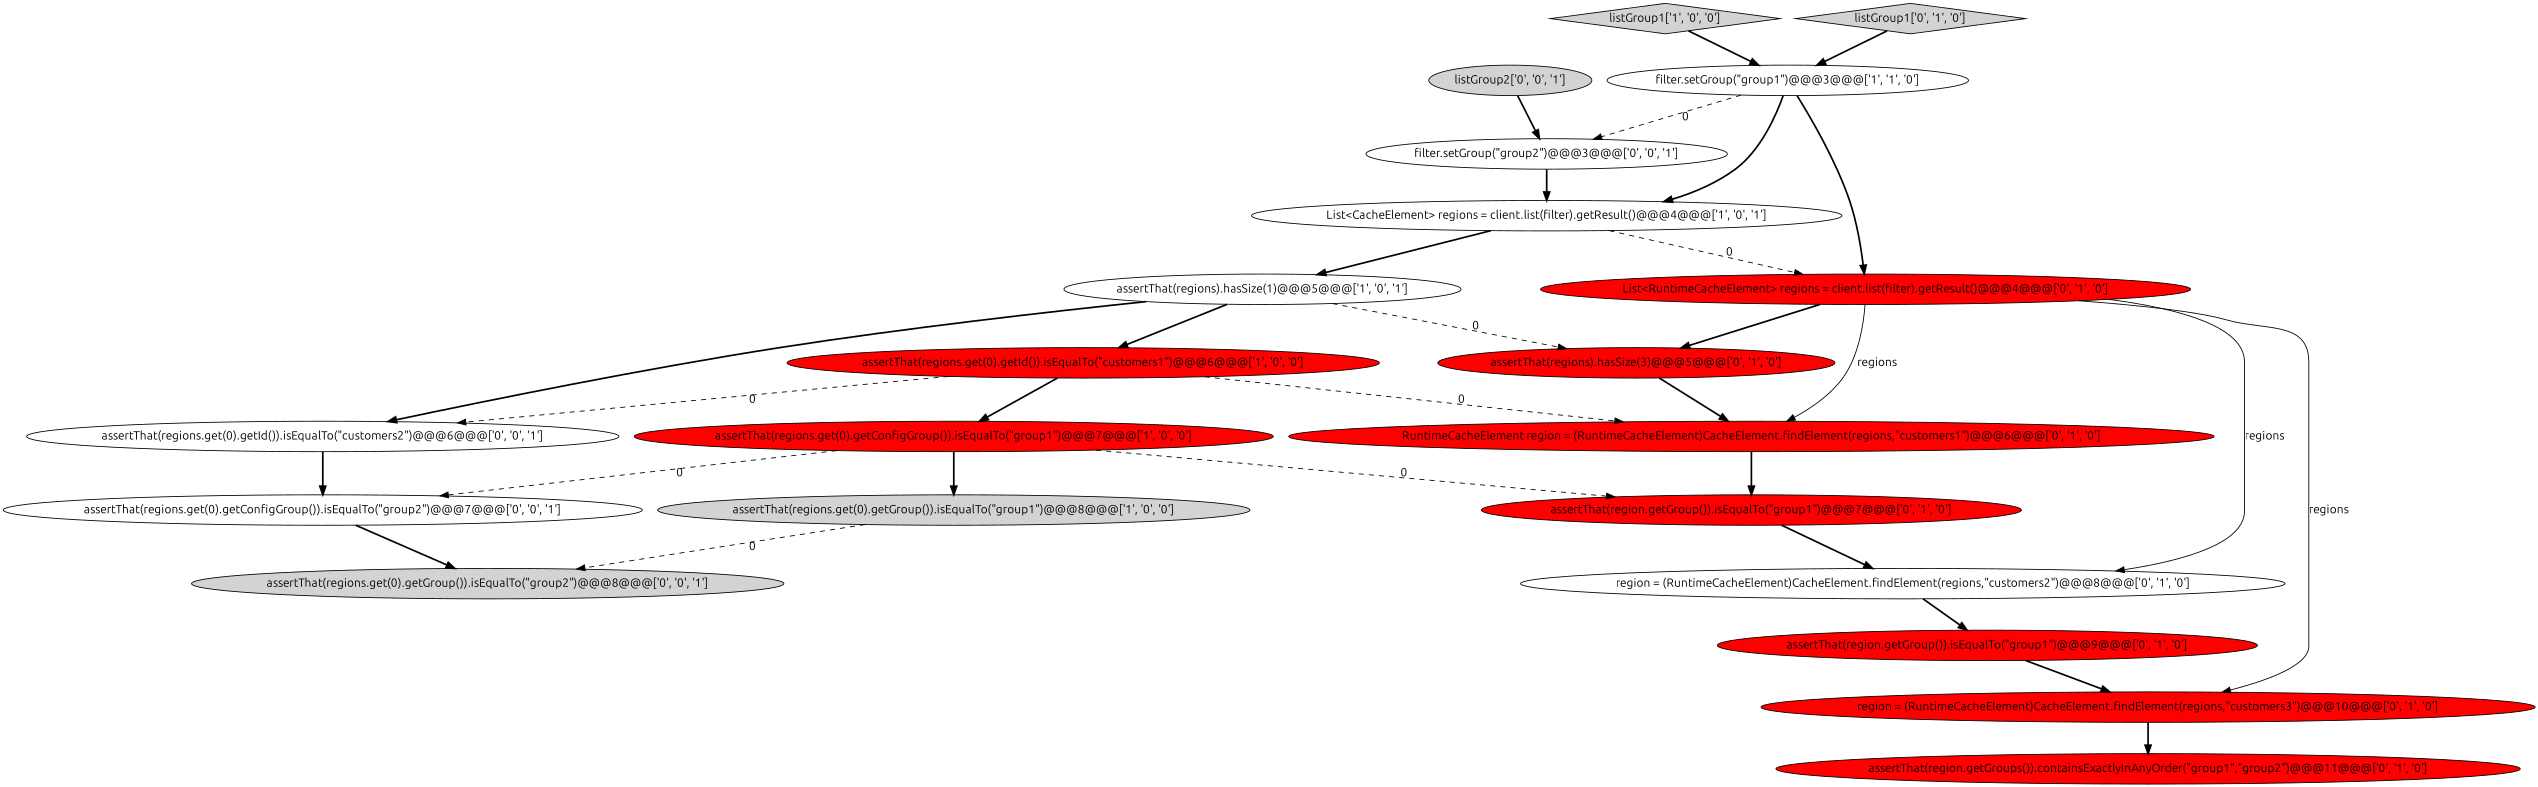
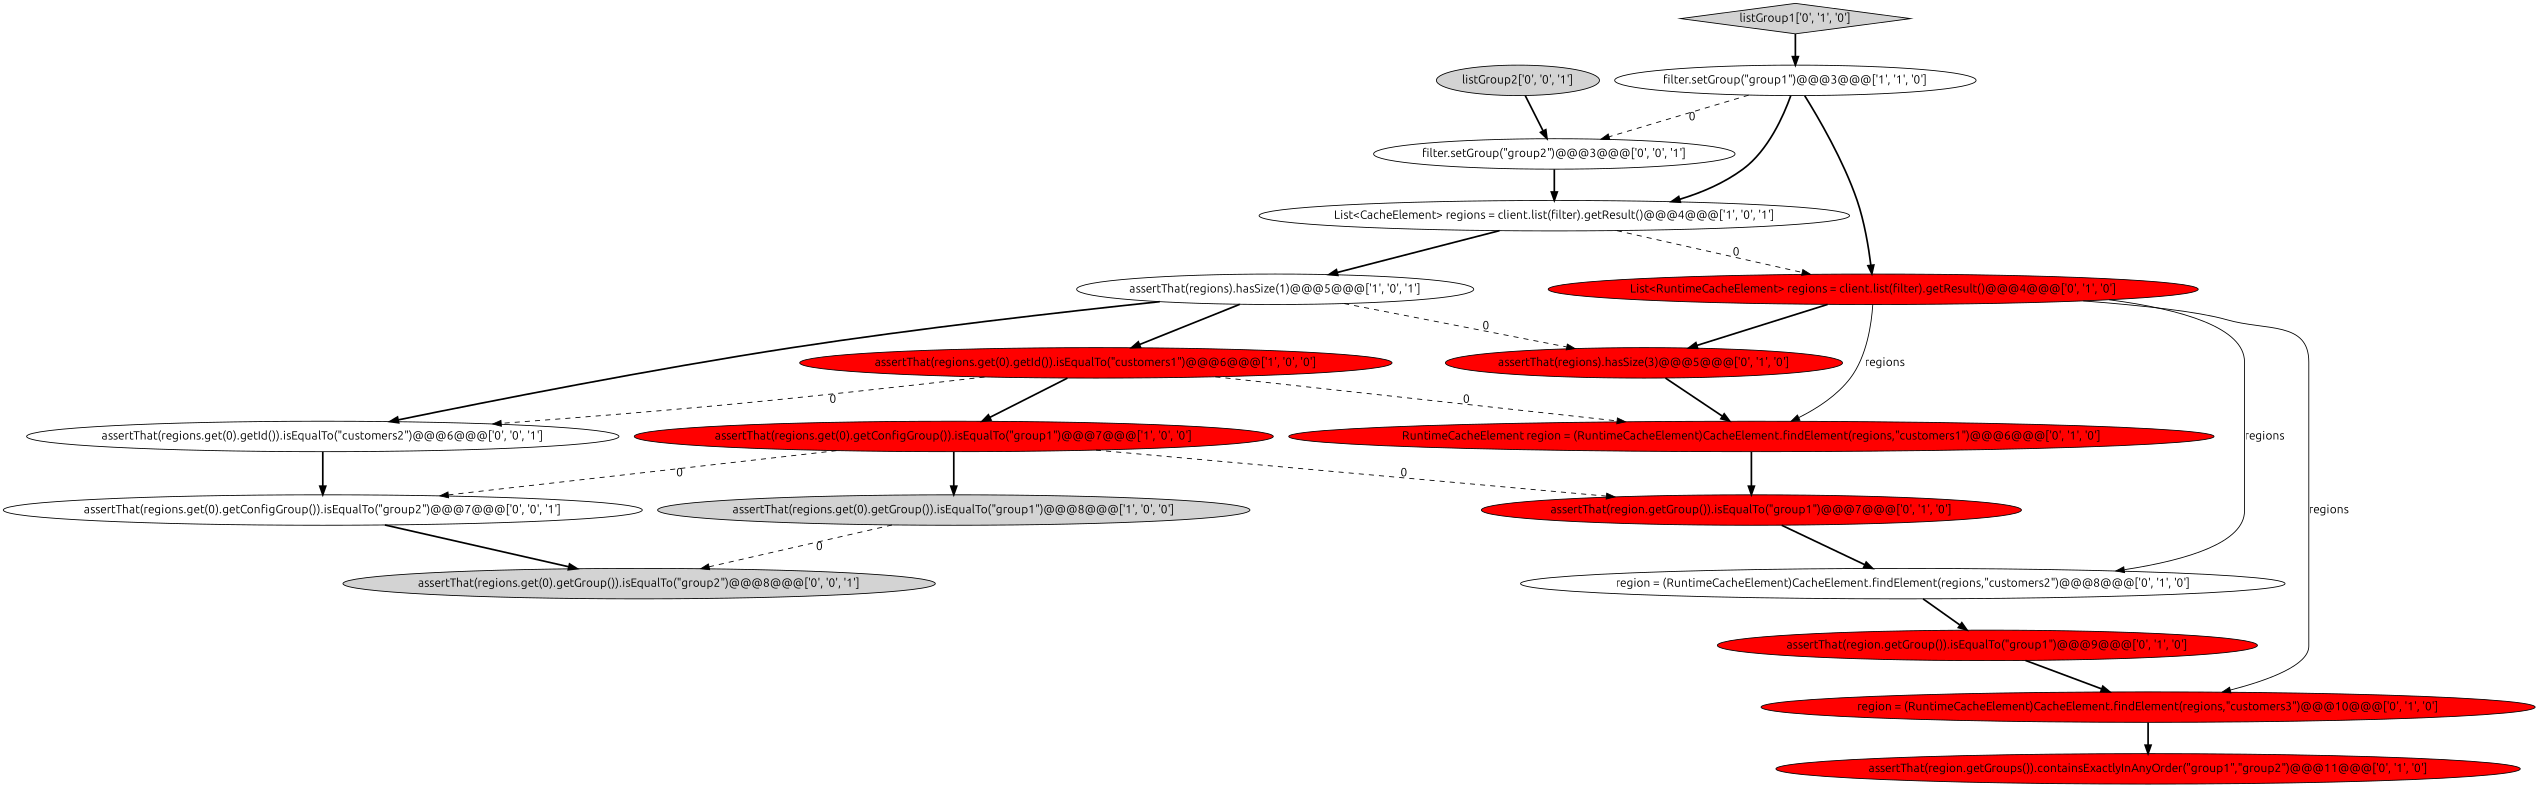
node "listGroup1['1', '0', '0']": removed
